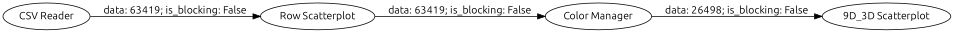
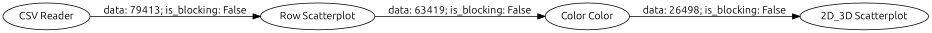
edge "CSV Reader" -> "Row Scatterplot": label "data: 63419; is_blocking: False" -> "data: 79413; is_blocking: False"
node "Color Manager": label "Color Manager" -> "Color Color"
node "9D_3D Scatterplot": label "9D_3D Scatterplot" -> "2D_3D Scatterplot"
